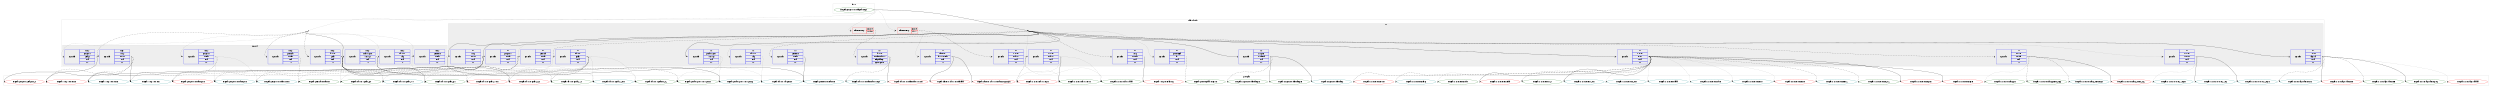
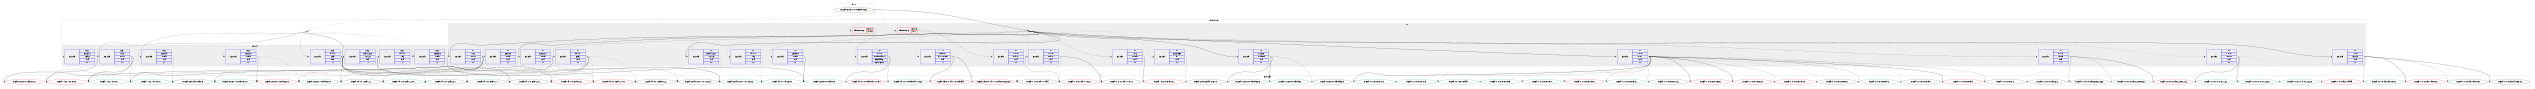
node "portage://sys-libs/glibc-2.38-r13": added
